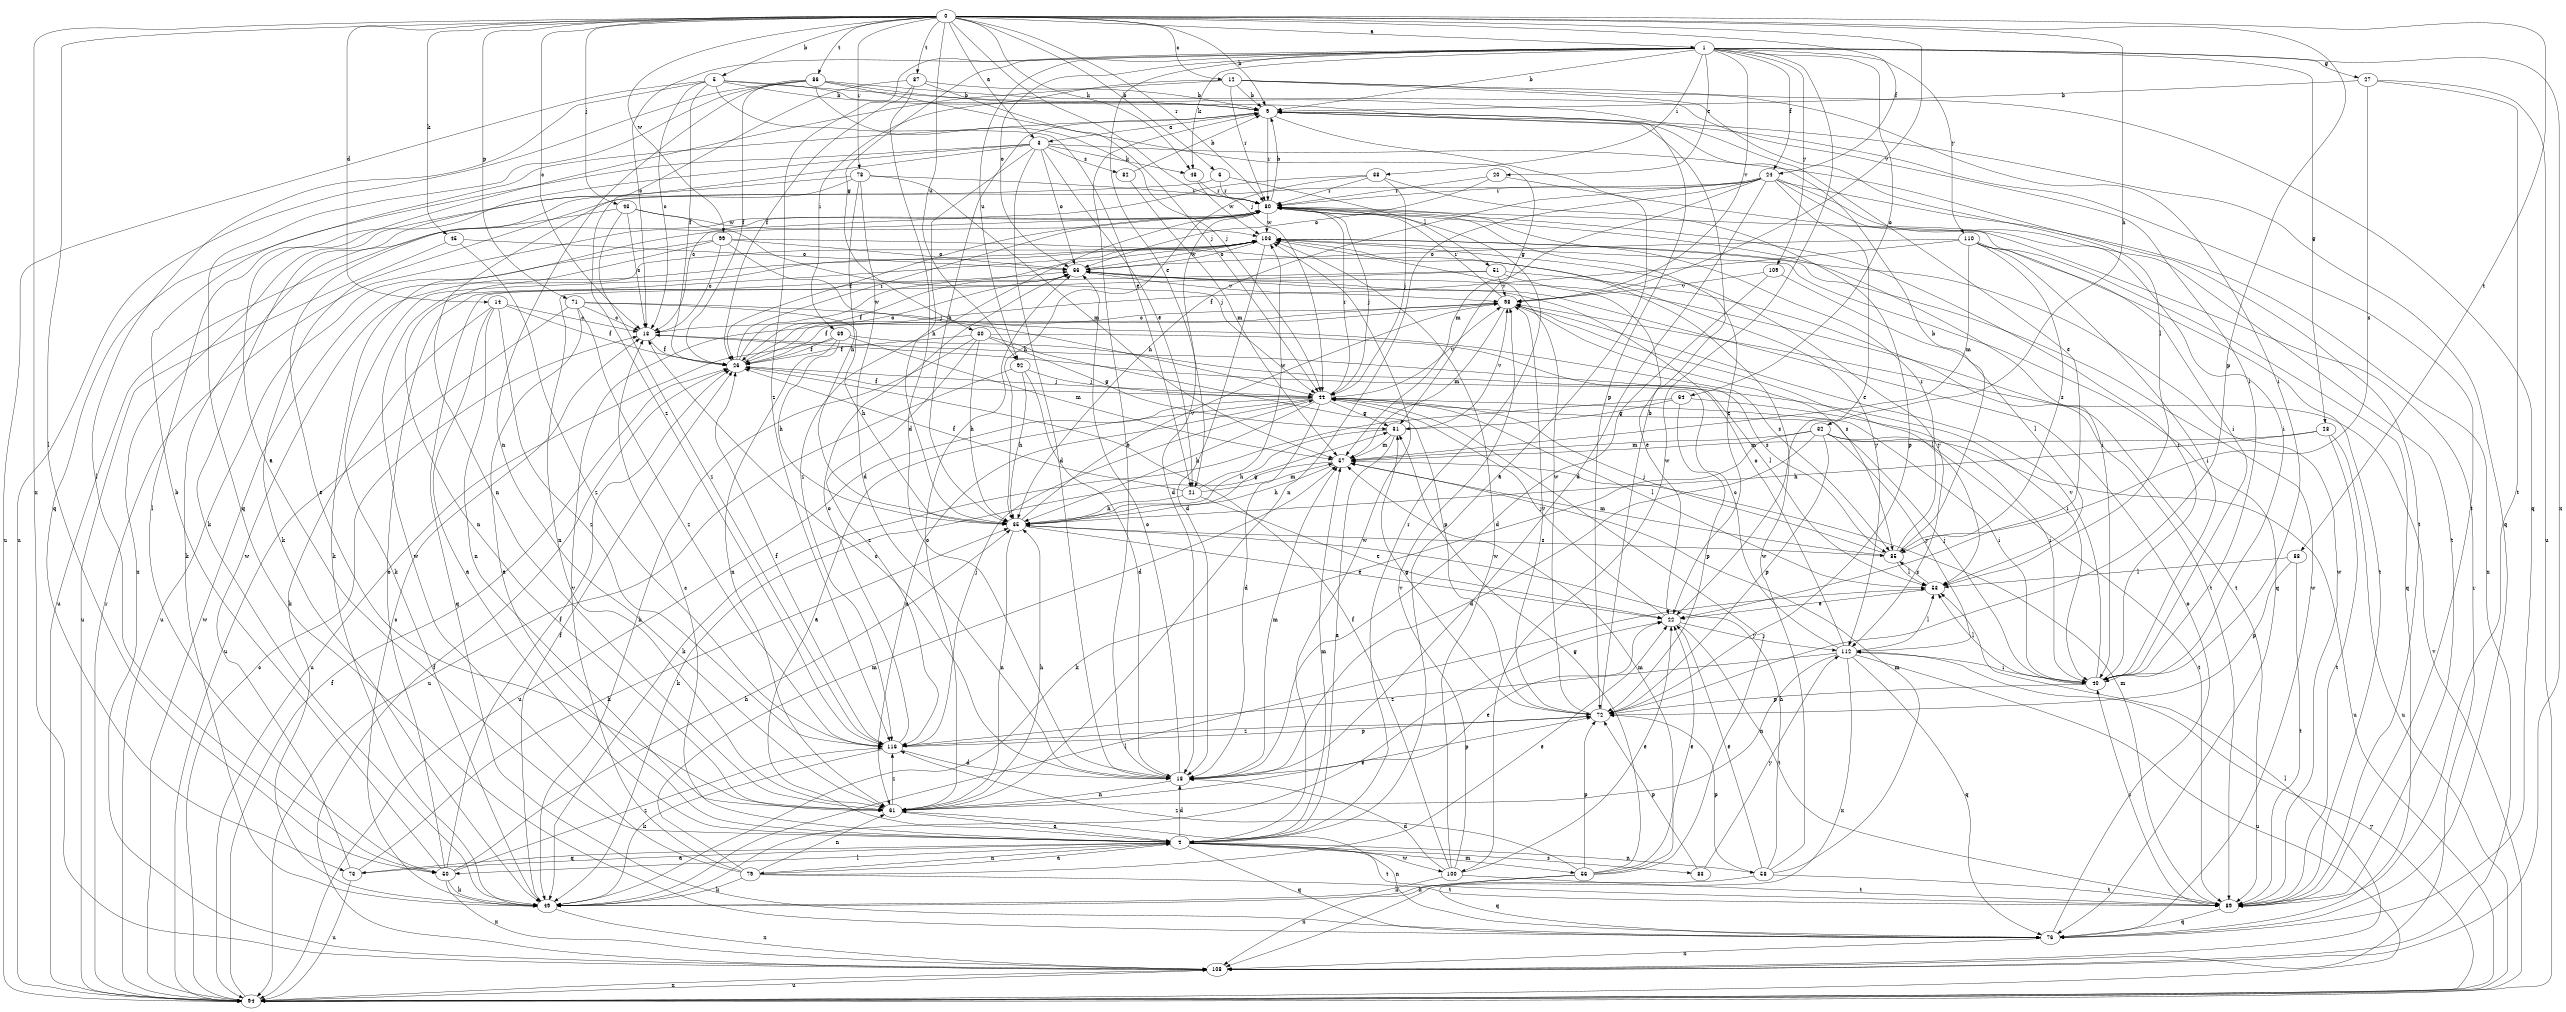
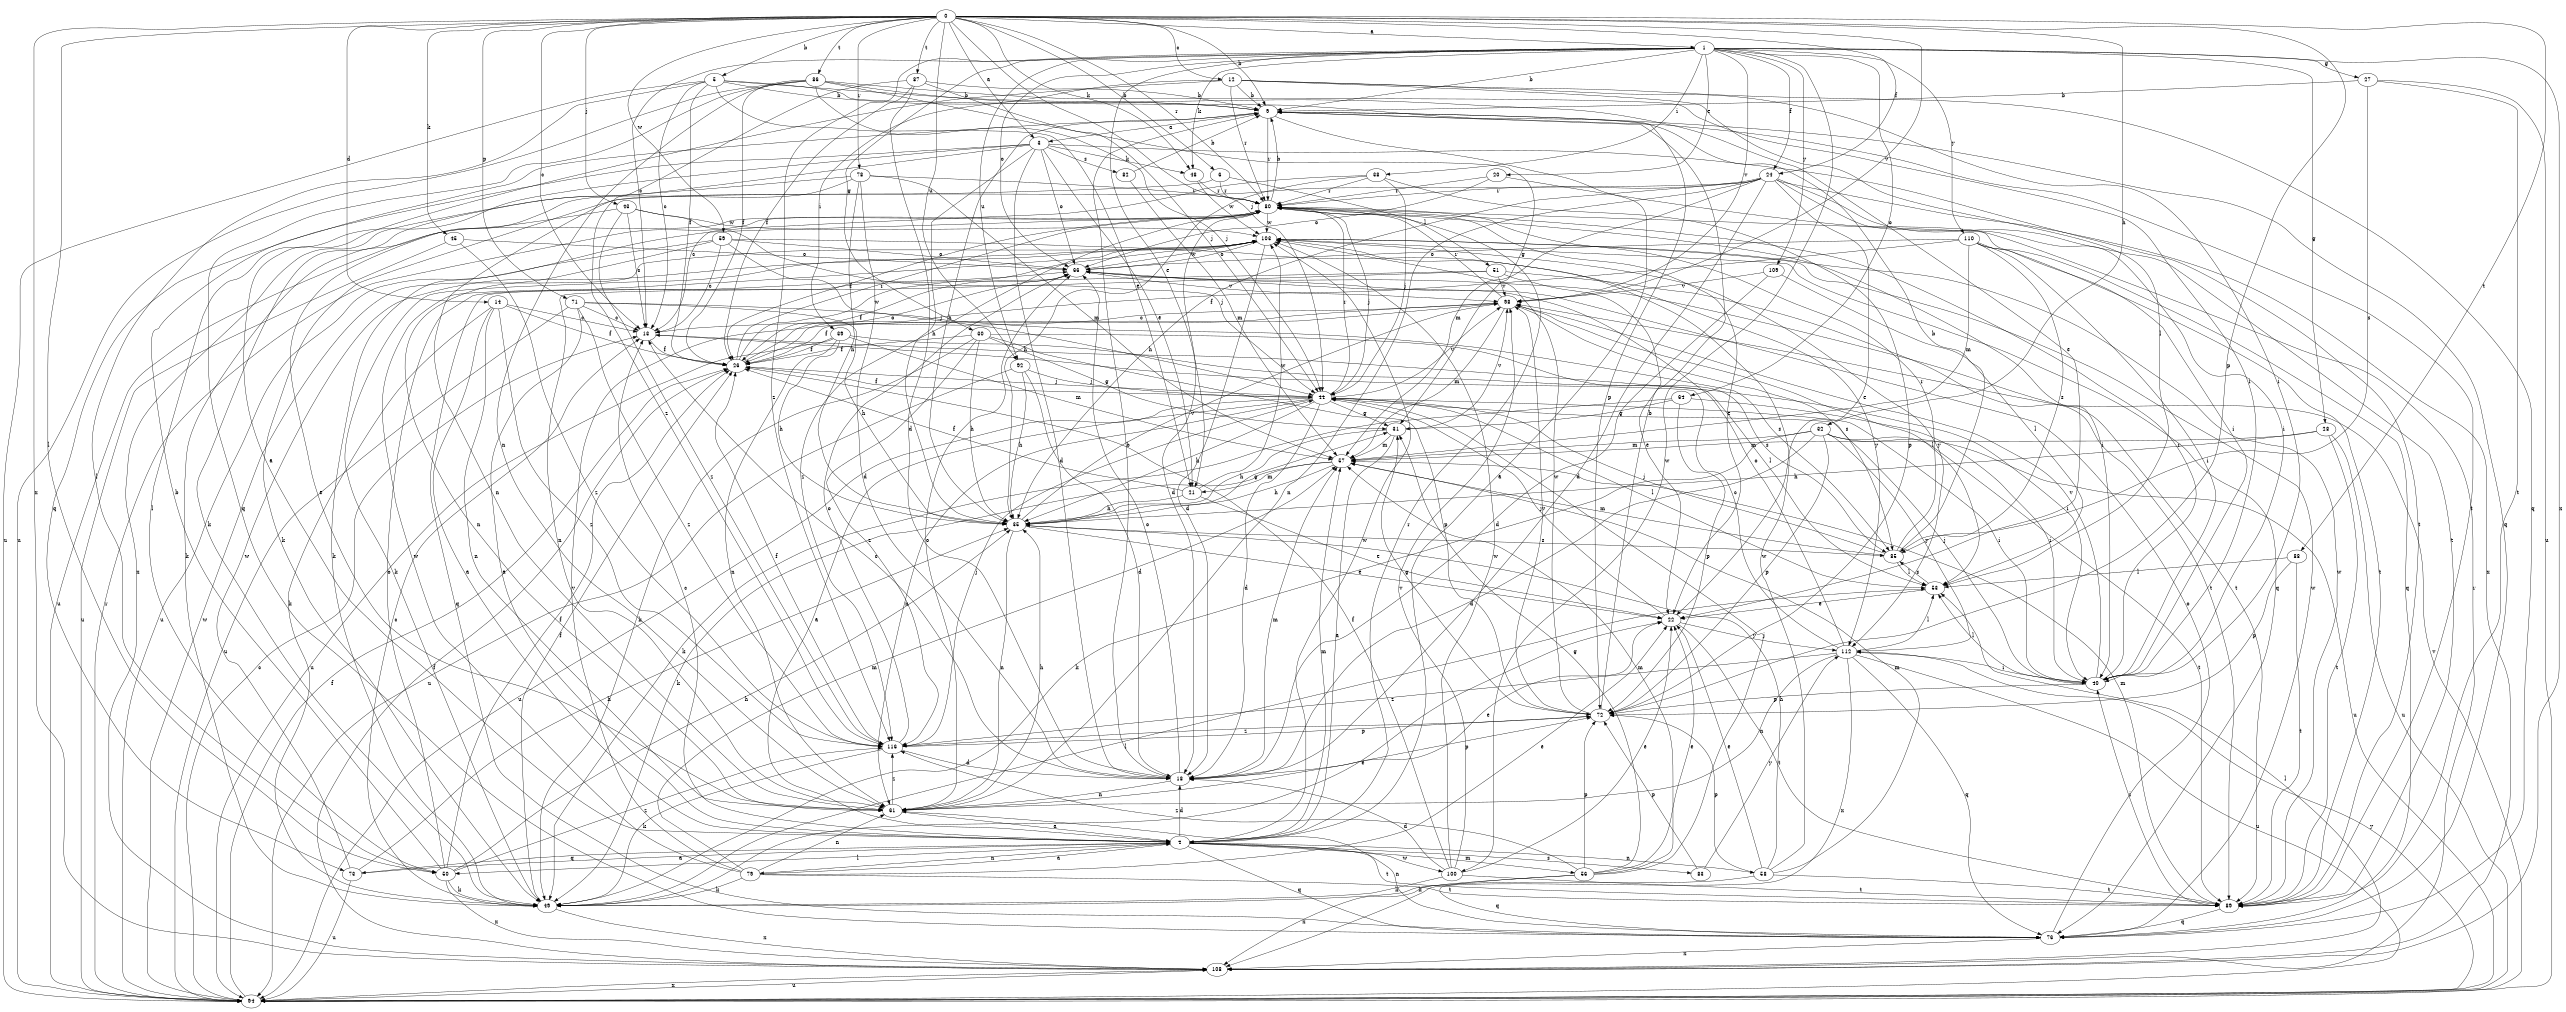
node "99": label "99" -> "59"
edge "21" -> "57": reversed
